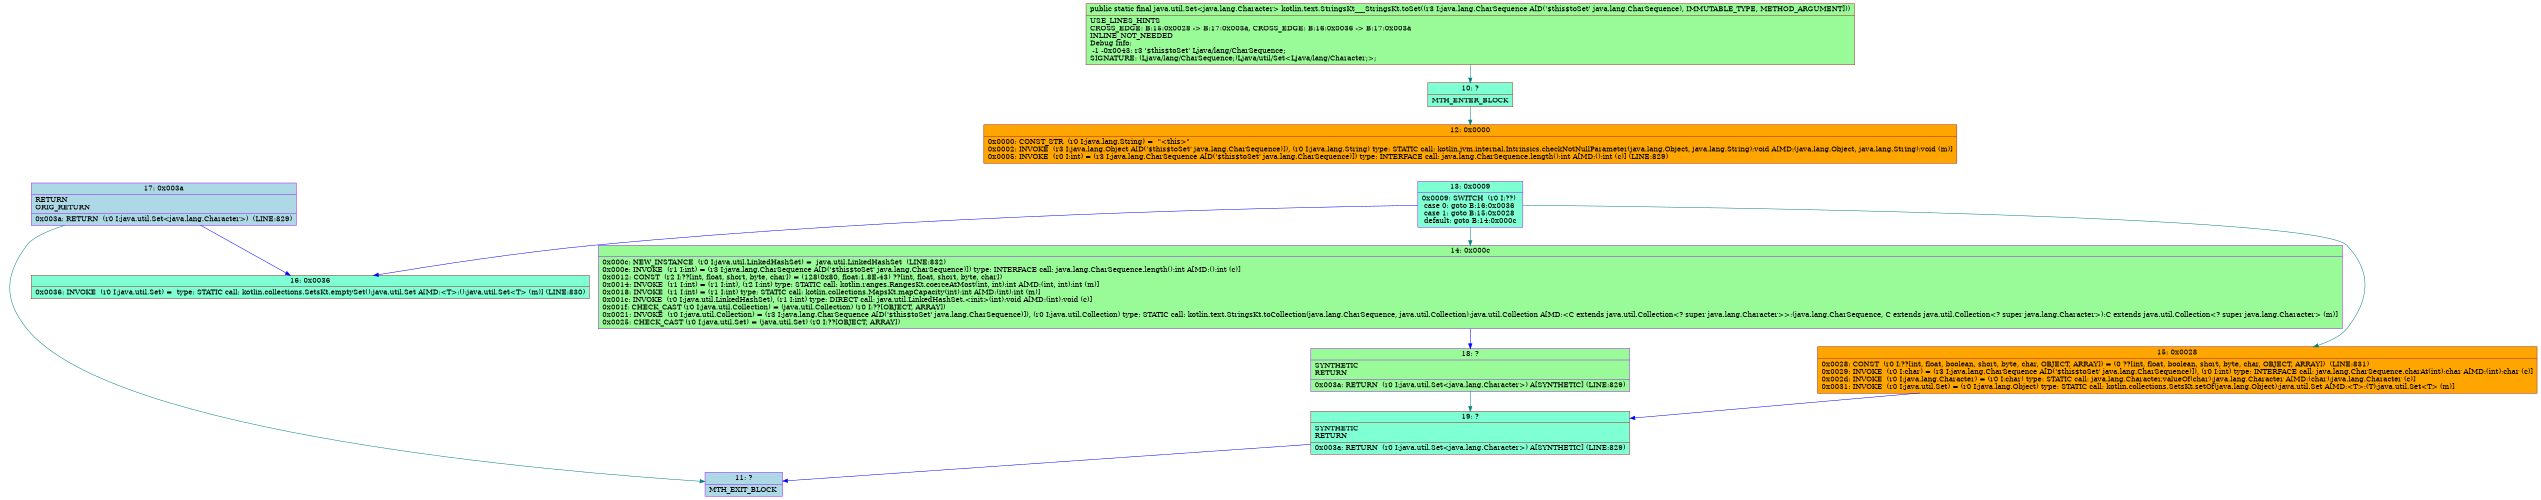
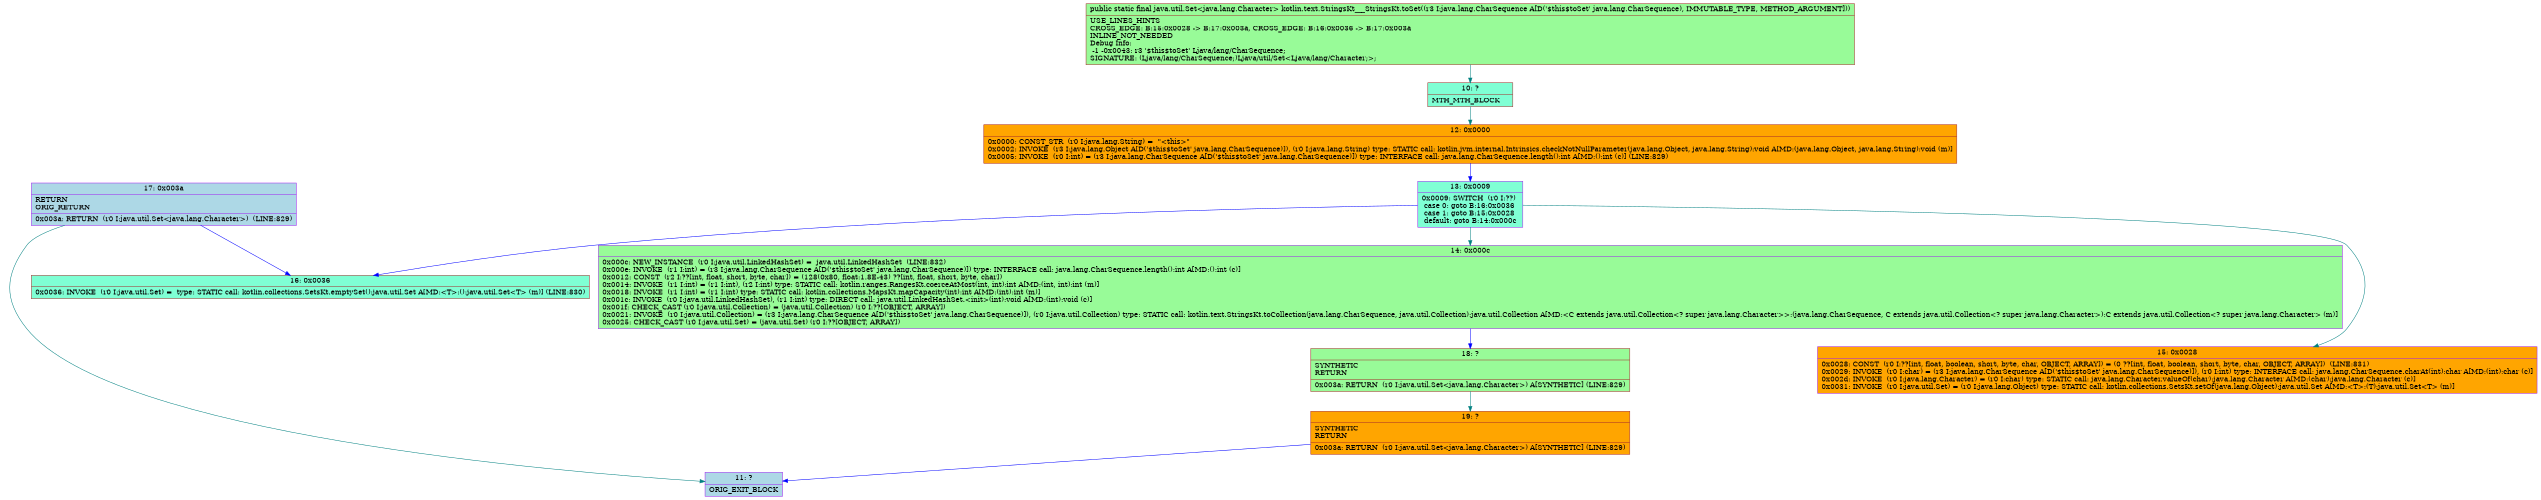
node "10: ?": text "MTH_ENTER_BLOCK" -> "MTH_MTH_BLOCK"
edge "12: 0x0000" -> "13: 0x0009": added
node "18: ?": color purple -> brown
node "15: 0x0028": color brown -> purple
edge "15: 0x0028" -> "19: ?": removed
node "19: ?": fillcolor aquamarine -> orange
node "11: ?": text "MTH_EXIT_BLOCK" -> "ORIG_EXIT_BLOCK"
